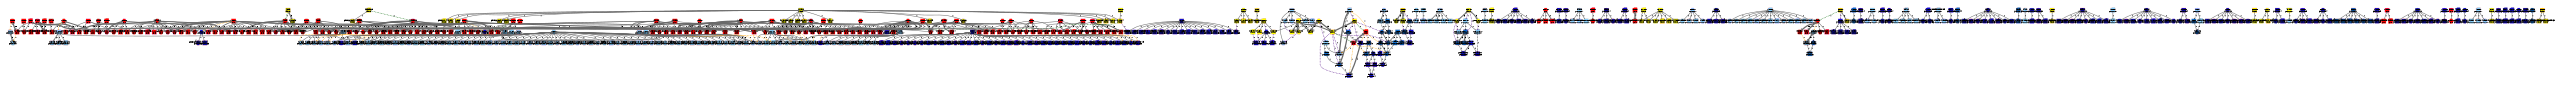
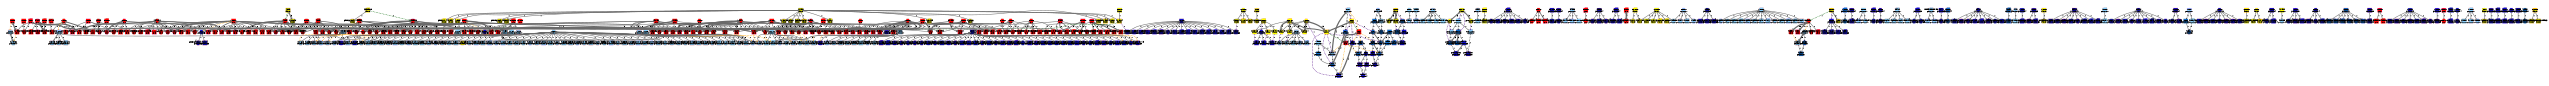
edge "AMPH donor" -- "ISAzs17 donor": now "AMPH donor" -- "ISHko5 post_007"
edge "ISSpal1 post_007" -> "ISSpal1 donor": reversed
node "ISPpu27 post_007": fillcolor #87cefa -> yellow
